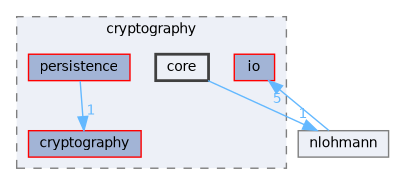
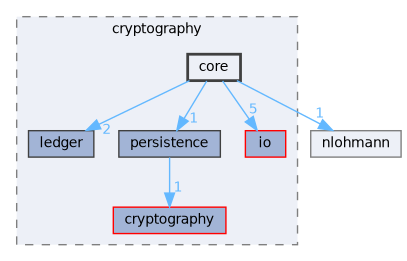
node "persistence": color red -> grey25
edge "core" -> "persistence": added
edge "nlohmann" -> "io": now "core" -> "io"
node "ledger": added
